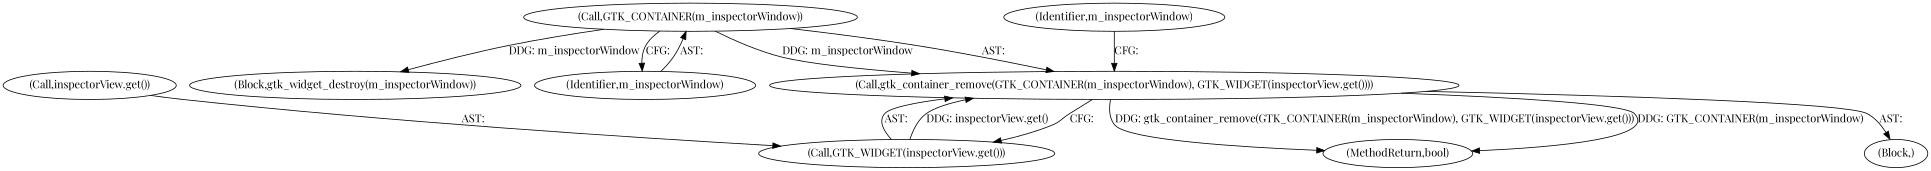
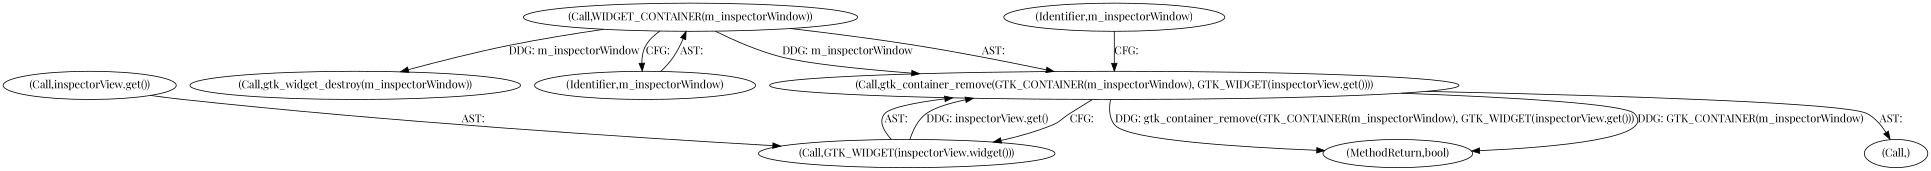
node "(Call,GTK_CONTAINER(m_inspectorWindow))": label "(Call,GTK_CONTAINER(m_inspectorWindow))" -> "(Call,WIDGET_CONTAINER(m_inspectorWindow))"
node "(Block,gtk_widget_destroy(m_inspectorWindow))": label "(Block,gtk_widget_destroy(m_inspectorWindow))" -> "(Call,gtk_widget_destroy(m_inspectorWindow))"
node "(Call,GTK_WIDGET(inspectorView.get()))": label "(Call,GTK_WIDGET(inspectorView.get()))" -> "(Call,GTK_WIDGET(inspectorView.widget()))"
node "(Block,)": label "(Block,)" -> "(Call,)"
